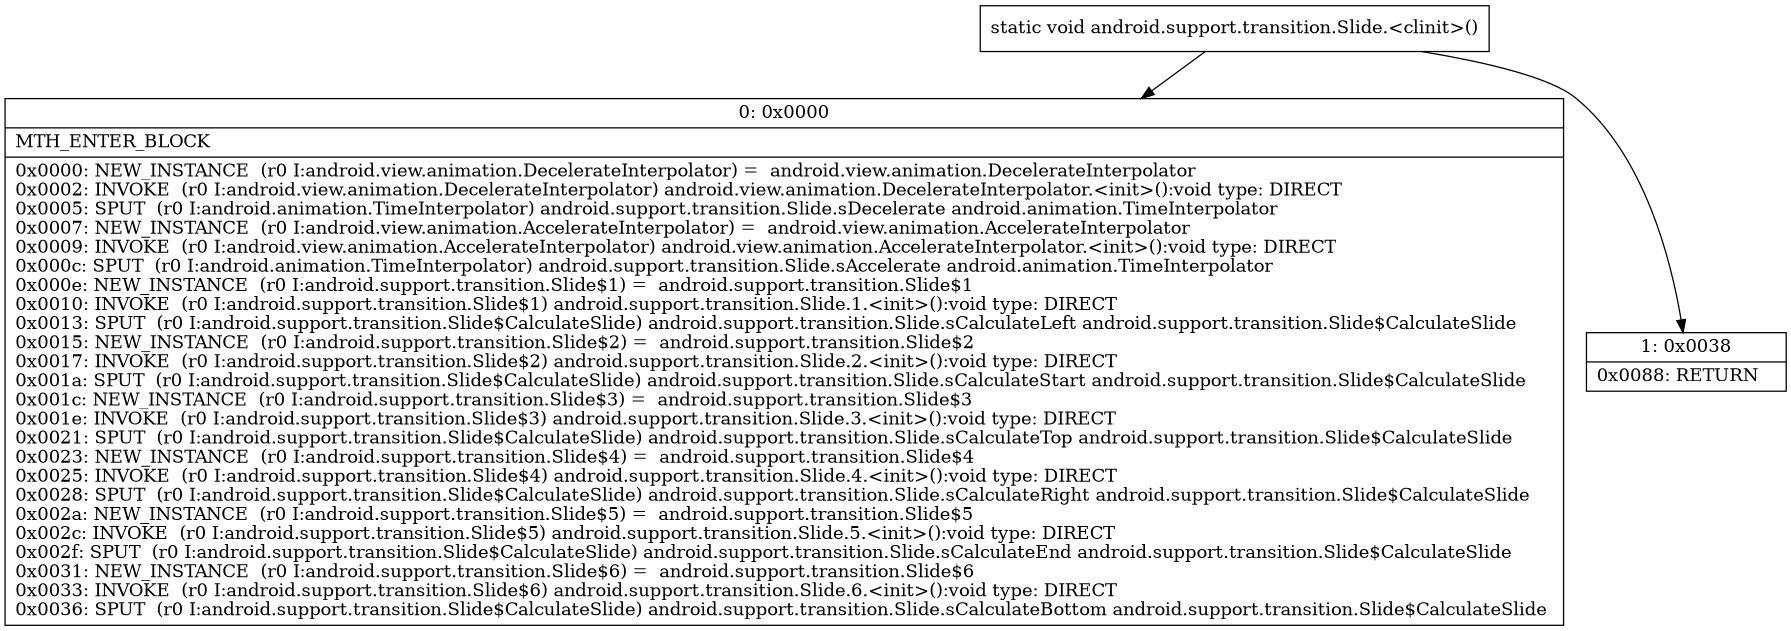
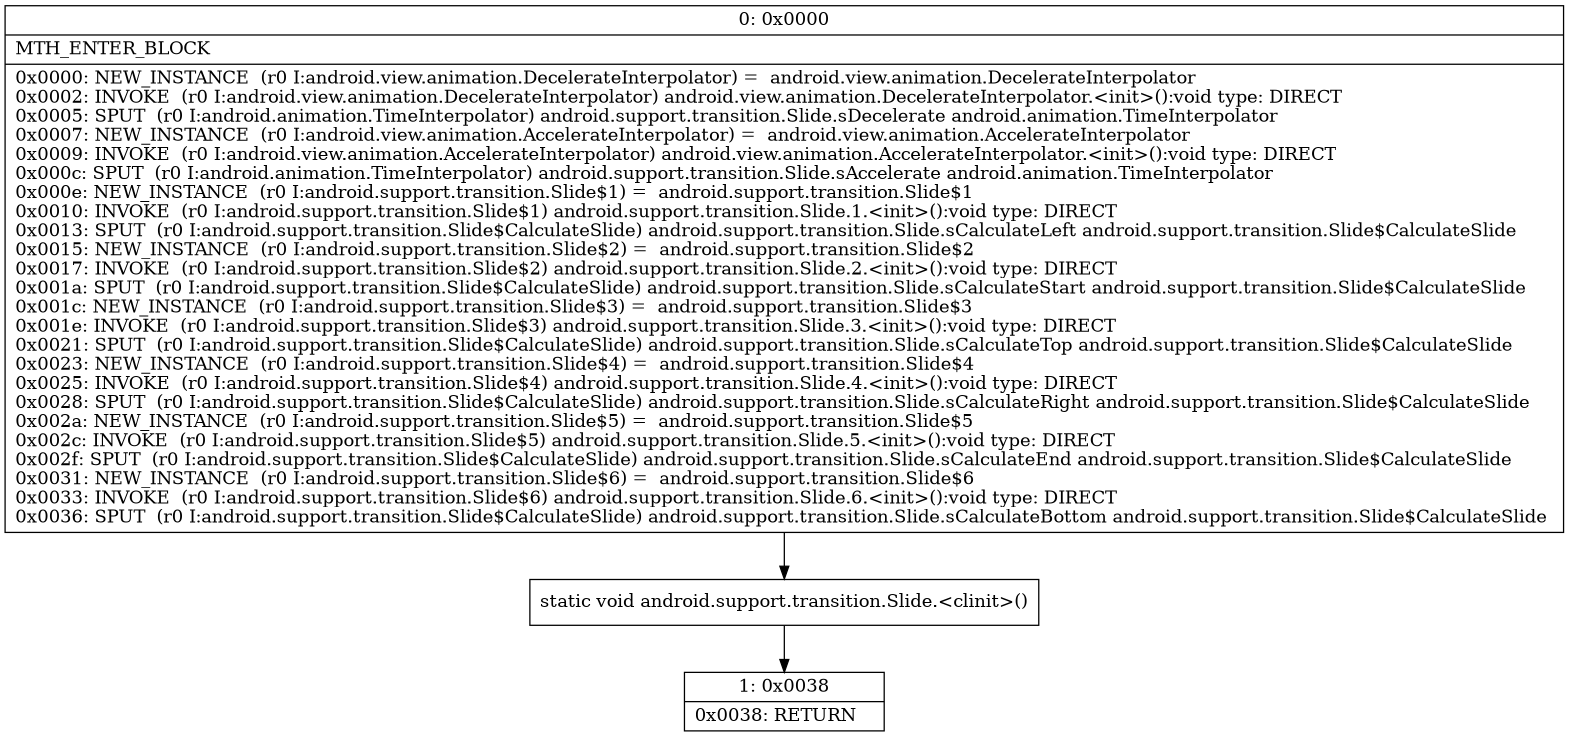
edge "static void android.support.transition.Slide.<clinit>()" -> "0: 0x0000": reversed
node "1: 0x0038": text "0x0088: RETURN" -> "0x0038: RETURN"
